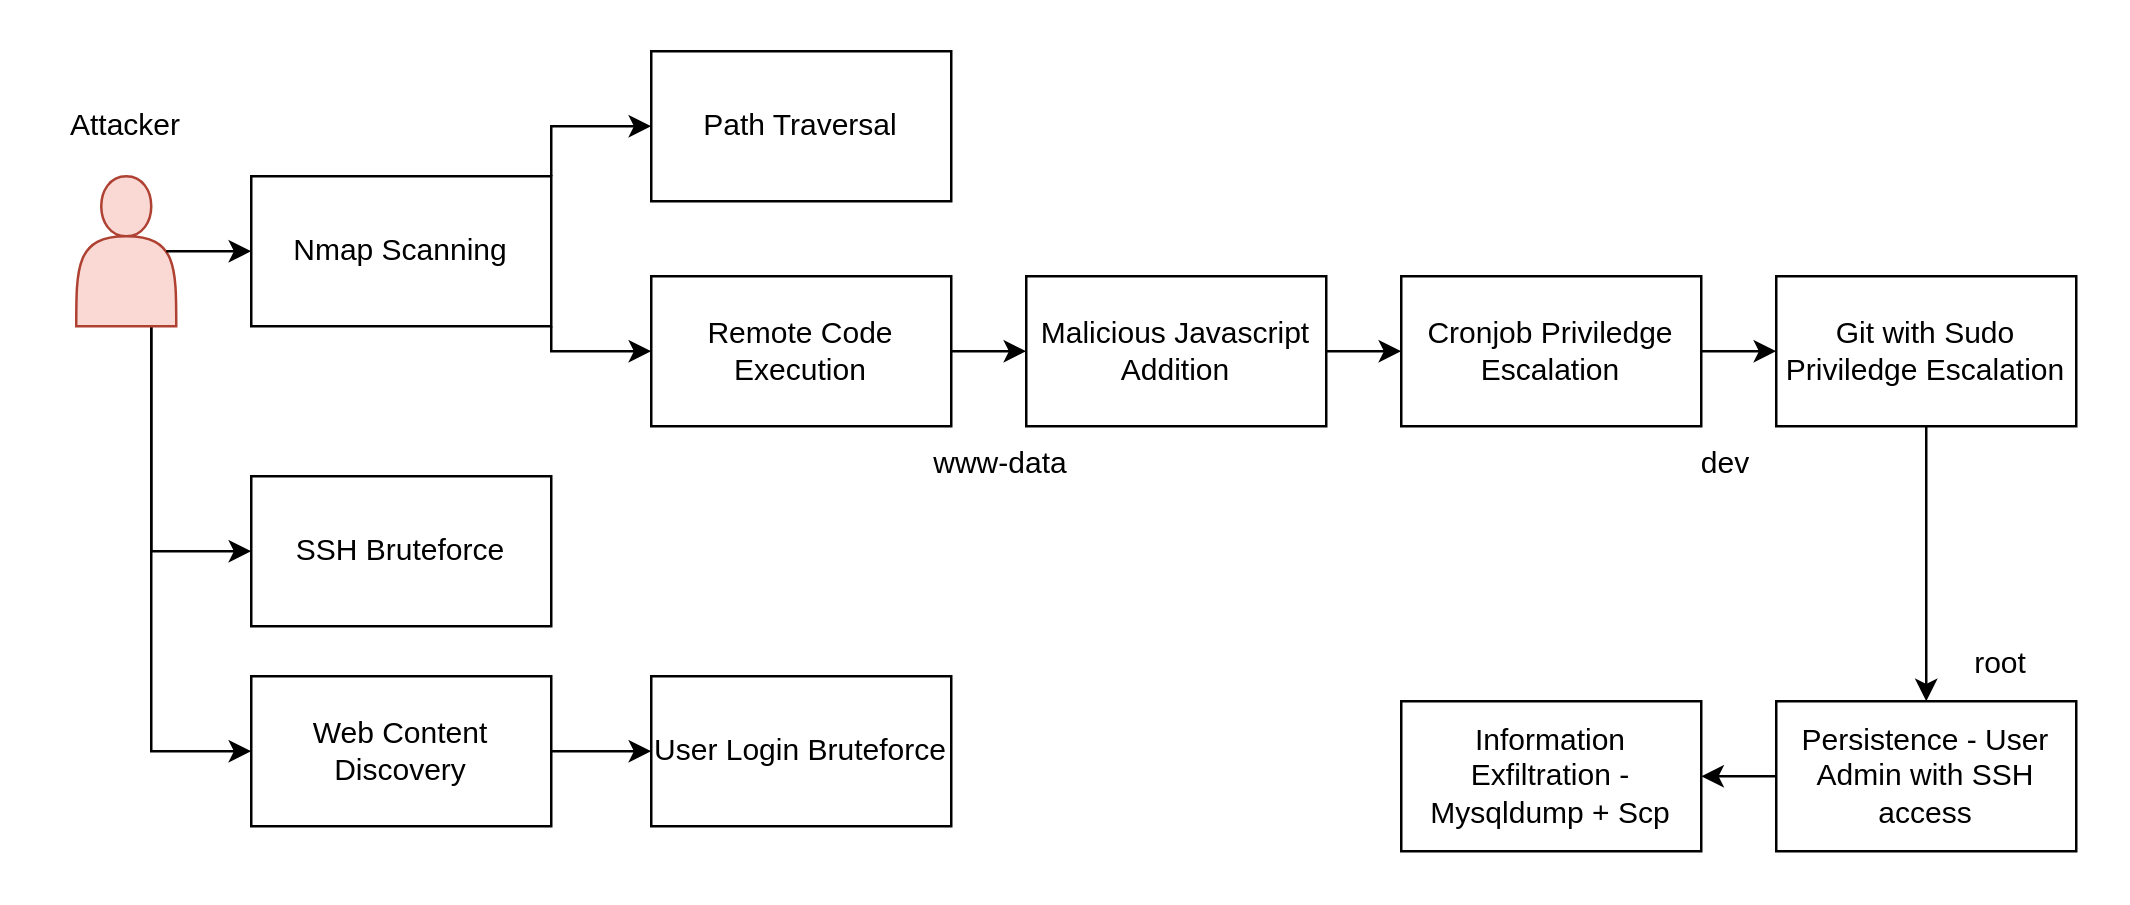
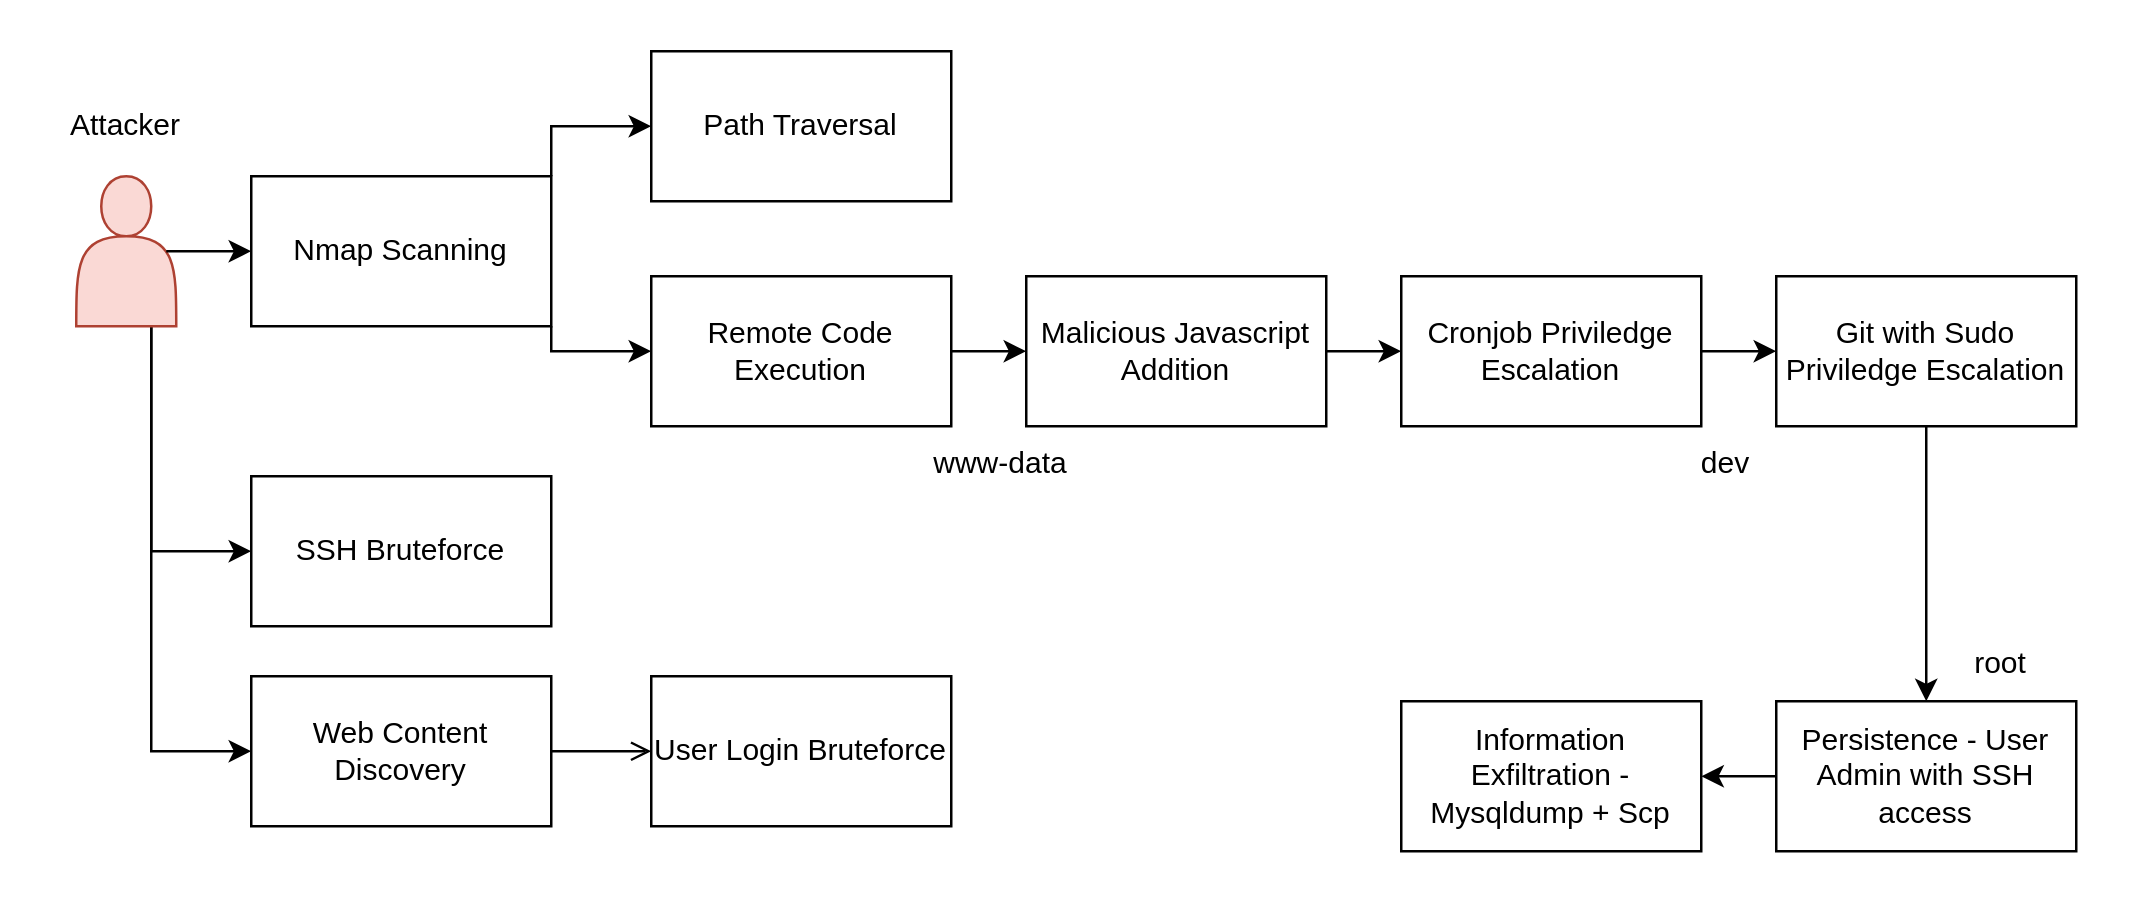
edge "Web Content Discovery" -> "User Login Bruteforce": arrowhead classic -> open
